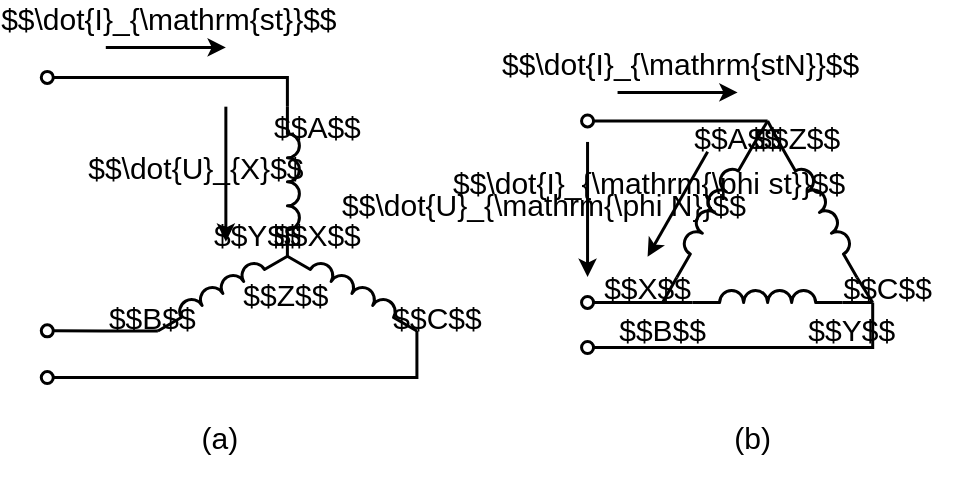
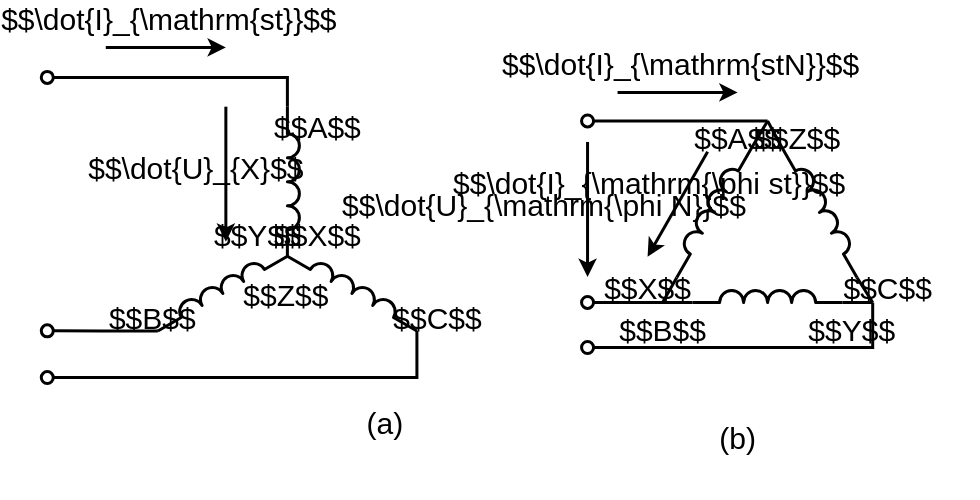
node "(a)": moved (220, 437) -> (385, 422)
node "(b)": moved (752, 437) -> (737, 437)
